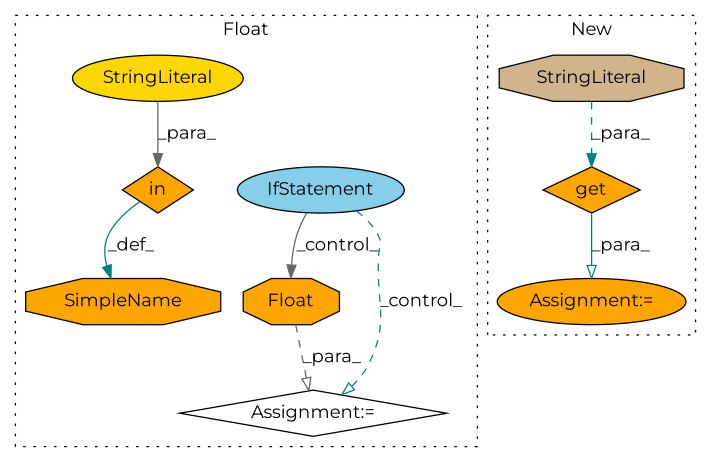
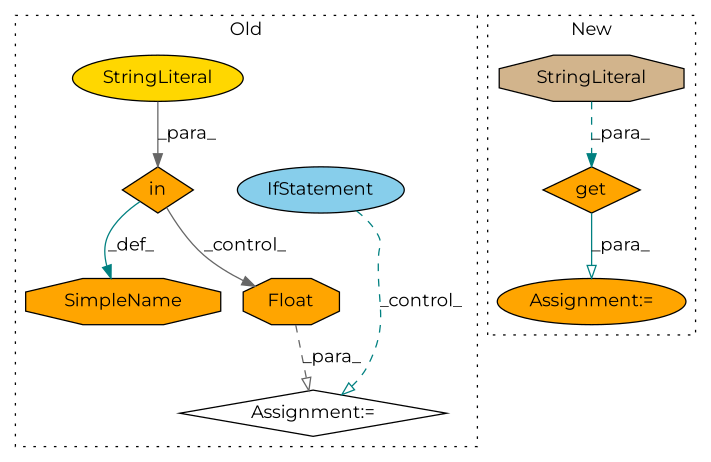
cluster "Float": label "Float" -> "Old"
edge "IfStatement" -> "Float": now "in" -> "Float"
